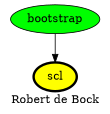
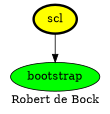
edge "bootstrap" -> "scl": reversed
